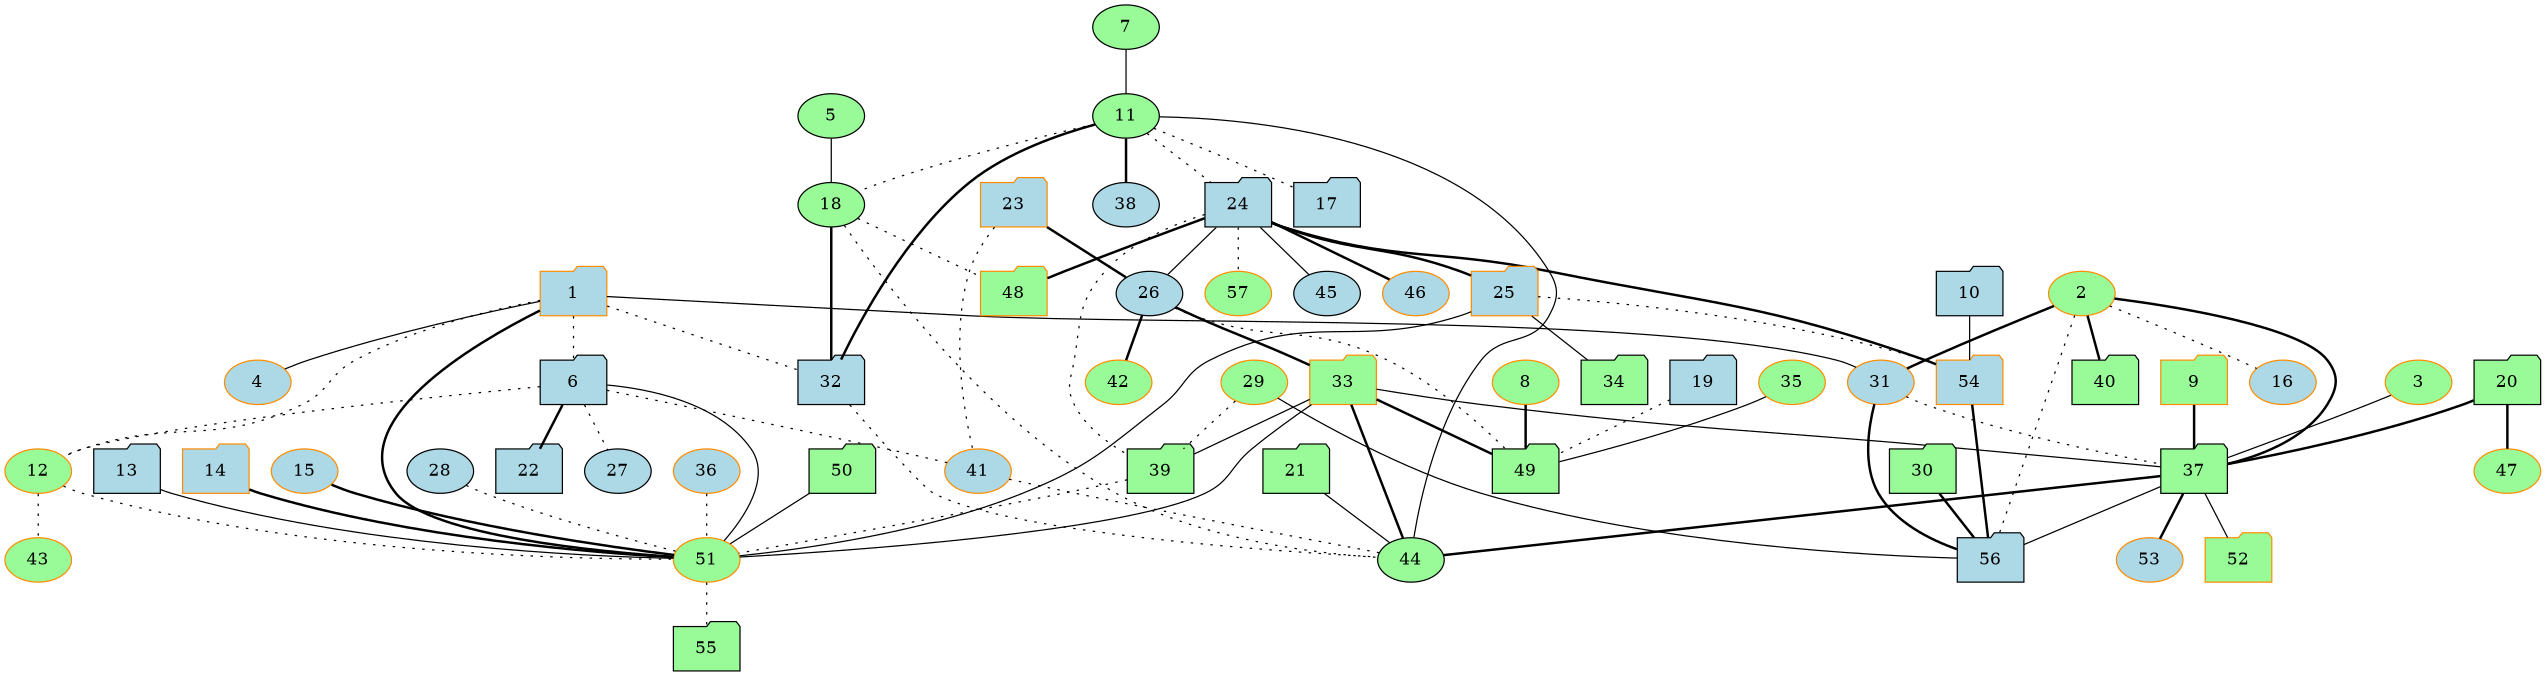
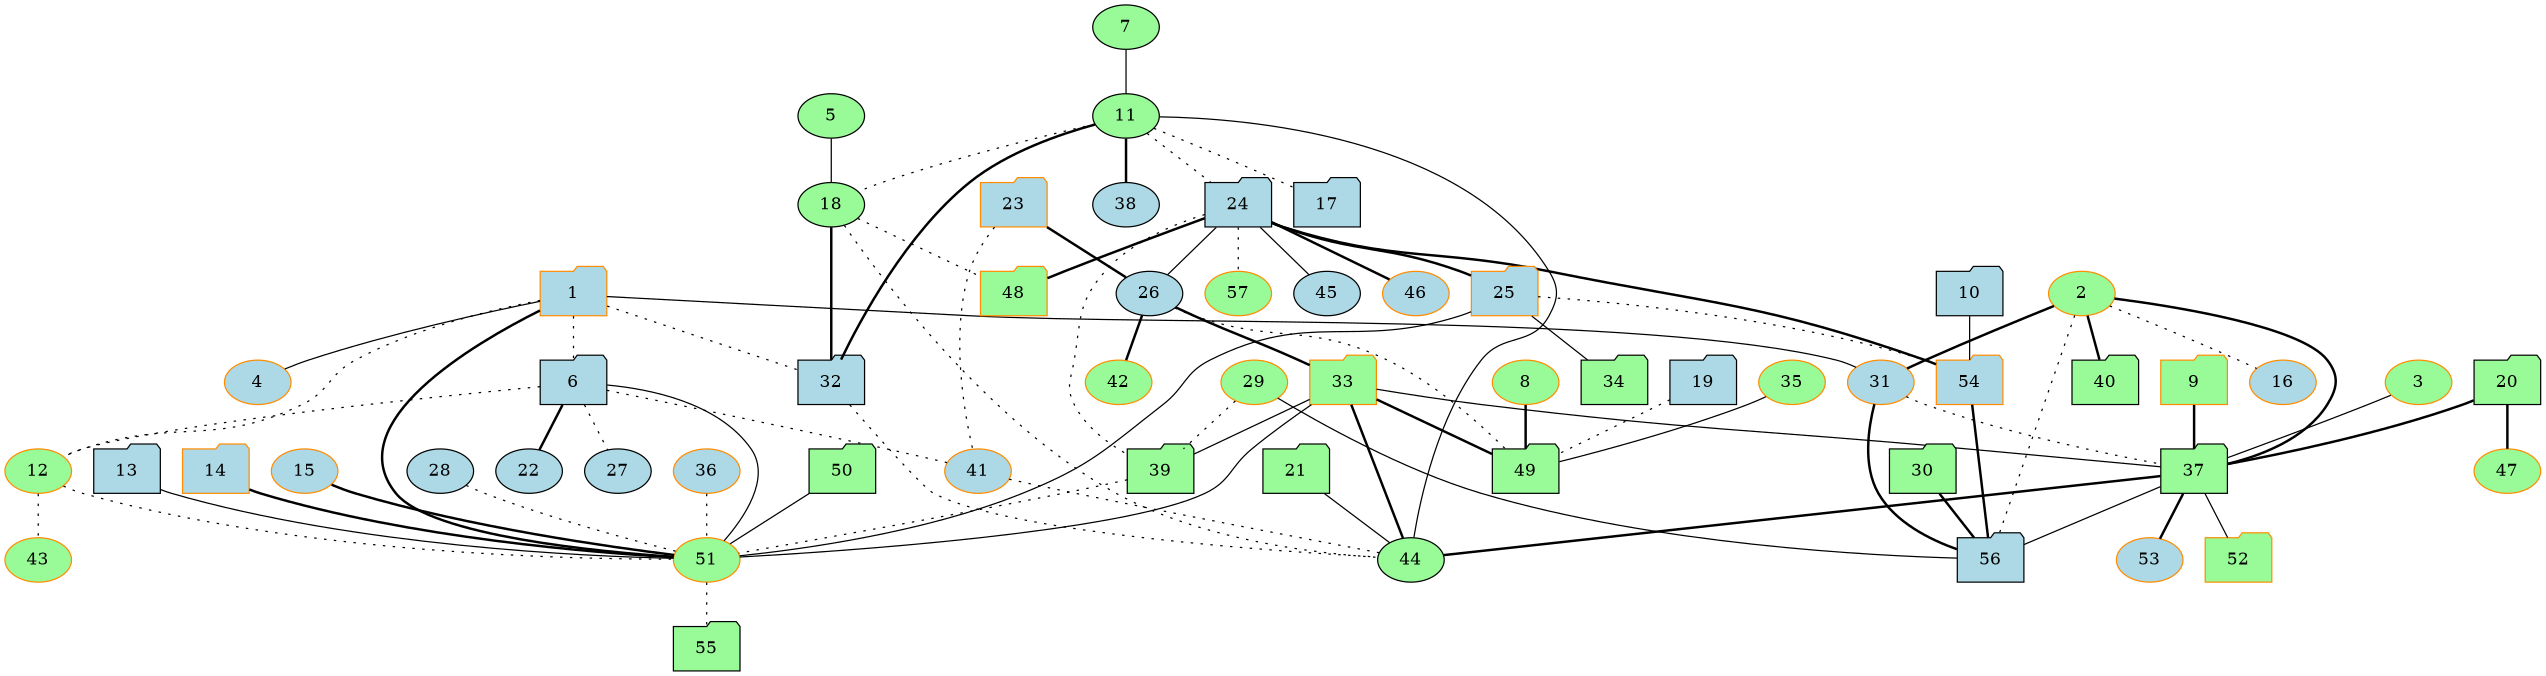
node "22": shape folder -> ellipse
